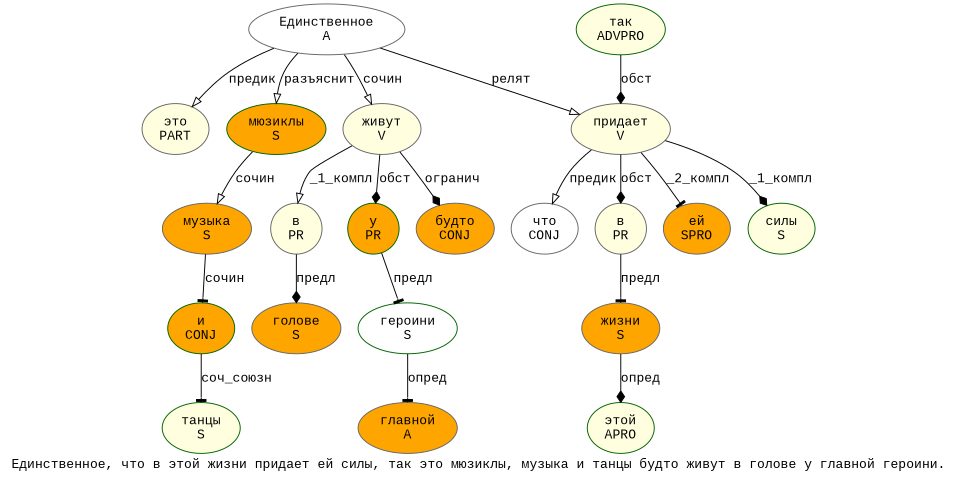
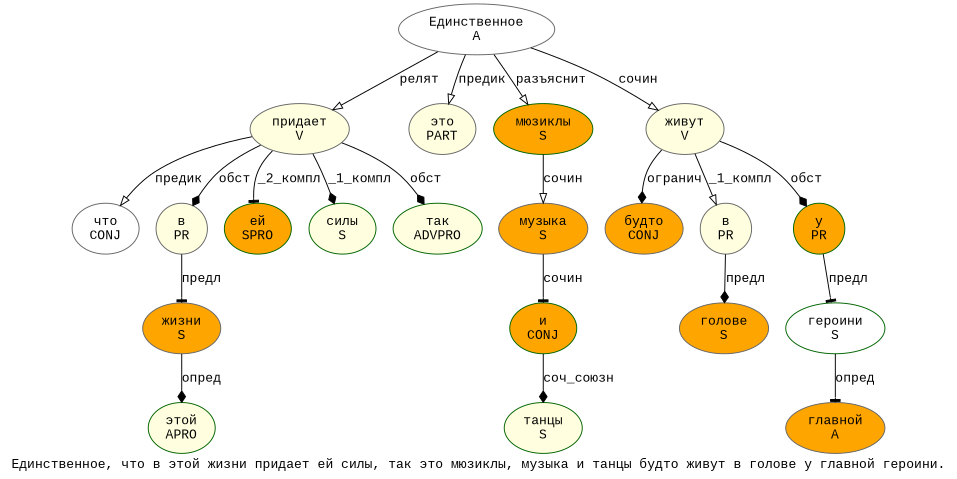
edge "так ADVPRO" -> "придает V": reversed
node "ей SPRO": color gray40 -> darkgreen
edge "и CONJ" -> "танцы S": arrowhead tee -> diamond
